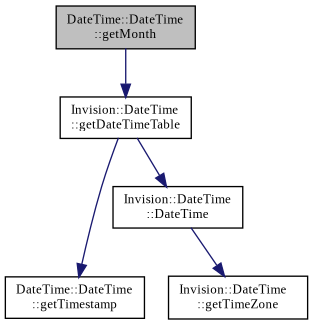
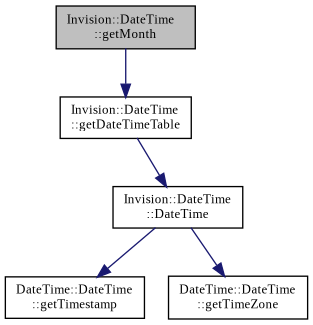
node "DateTime::DateTime ::getMonth": label "DateTime::DateTime ::getMonth" -> "Invision::DateTime ::getMonth"
edge "Invision::DateTime ::getDateTimeTable" -> "DateTime::DateTime ::getTimestamp": now "Invision::DateTime ::DateTime" -> "DateTime::DateTime ::getTimestamp"
node "Invision::DateTime ::getTimeZone": label "Invision::DateTime ::getTimeZone" -> "DateTime::DateTime ::getTimeZone"
